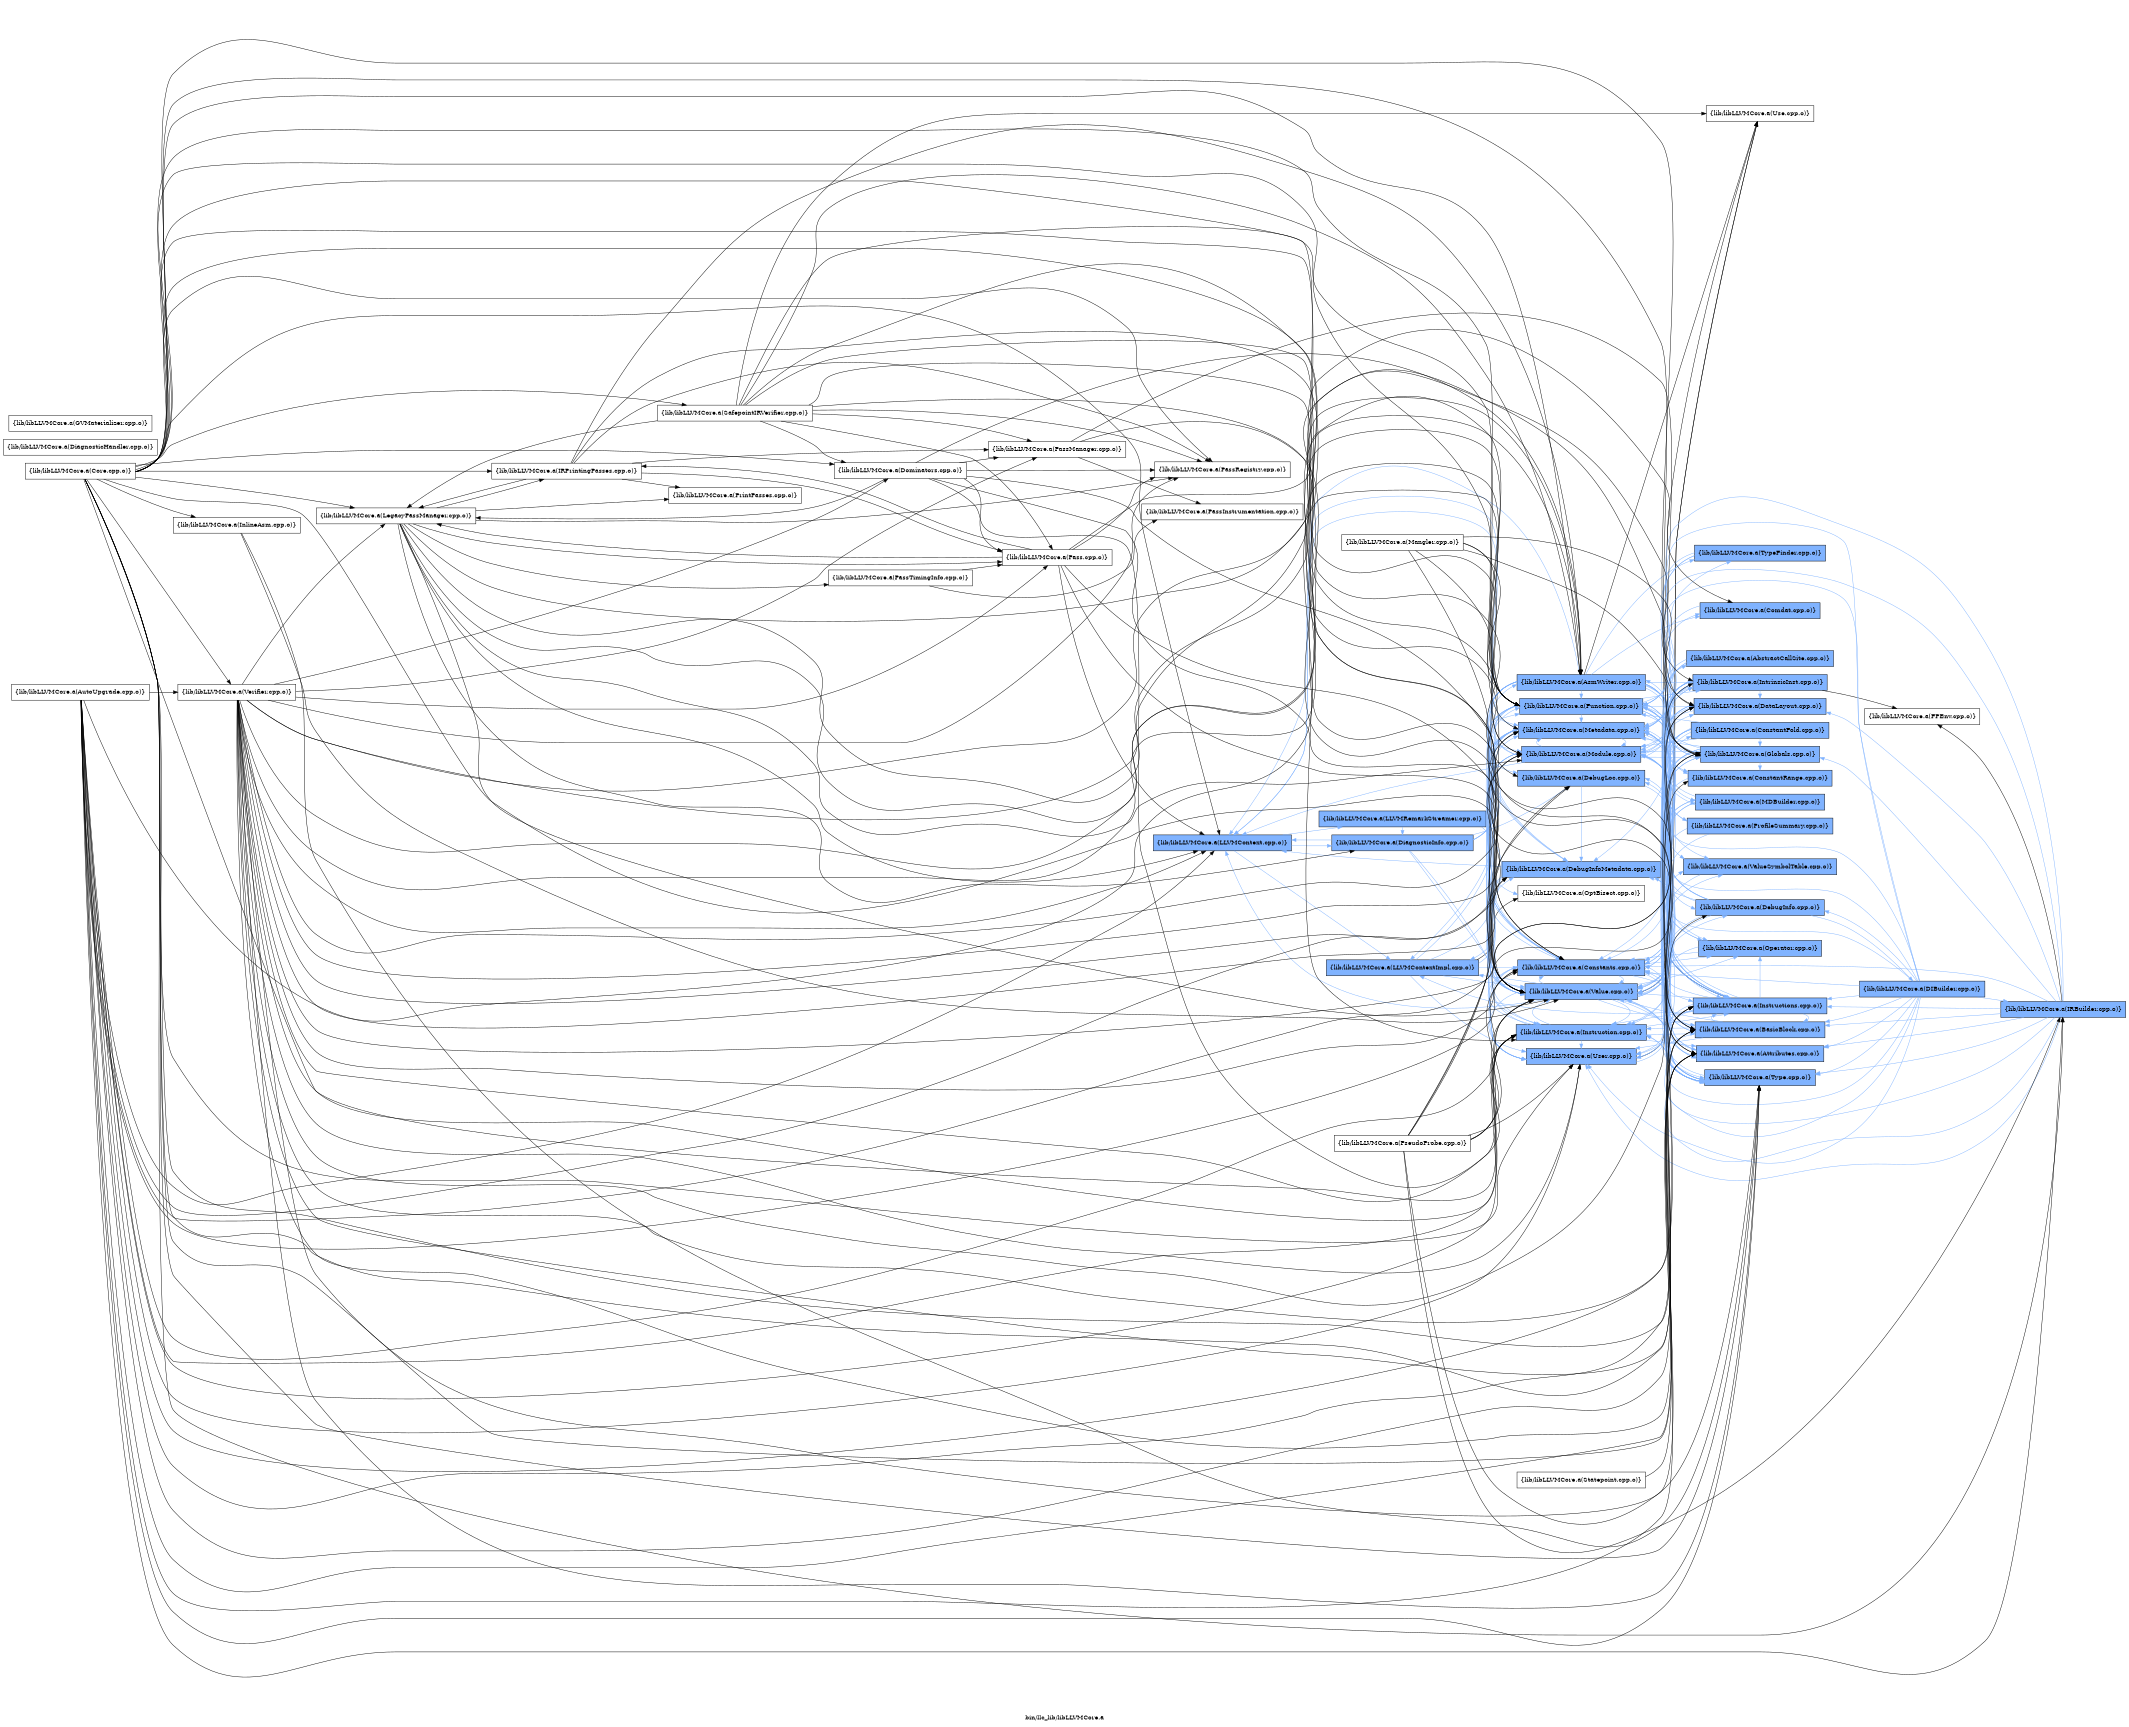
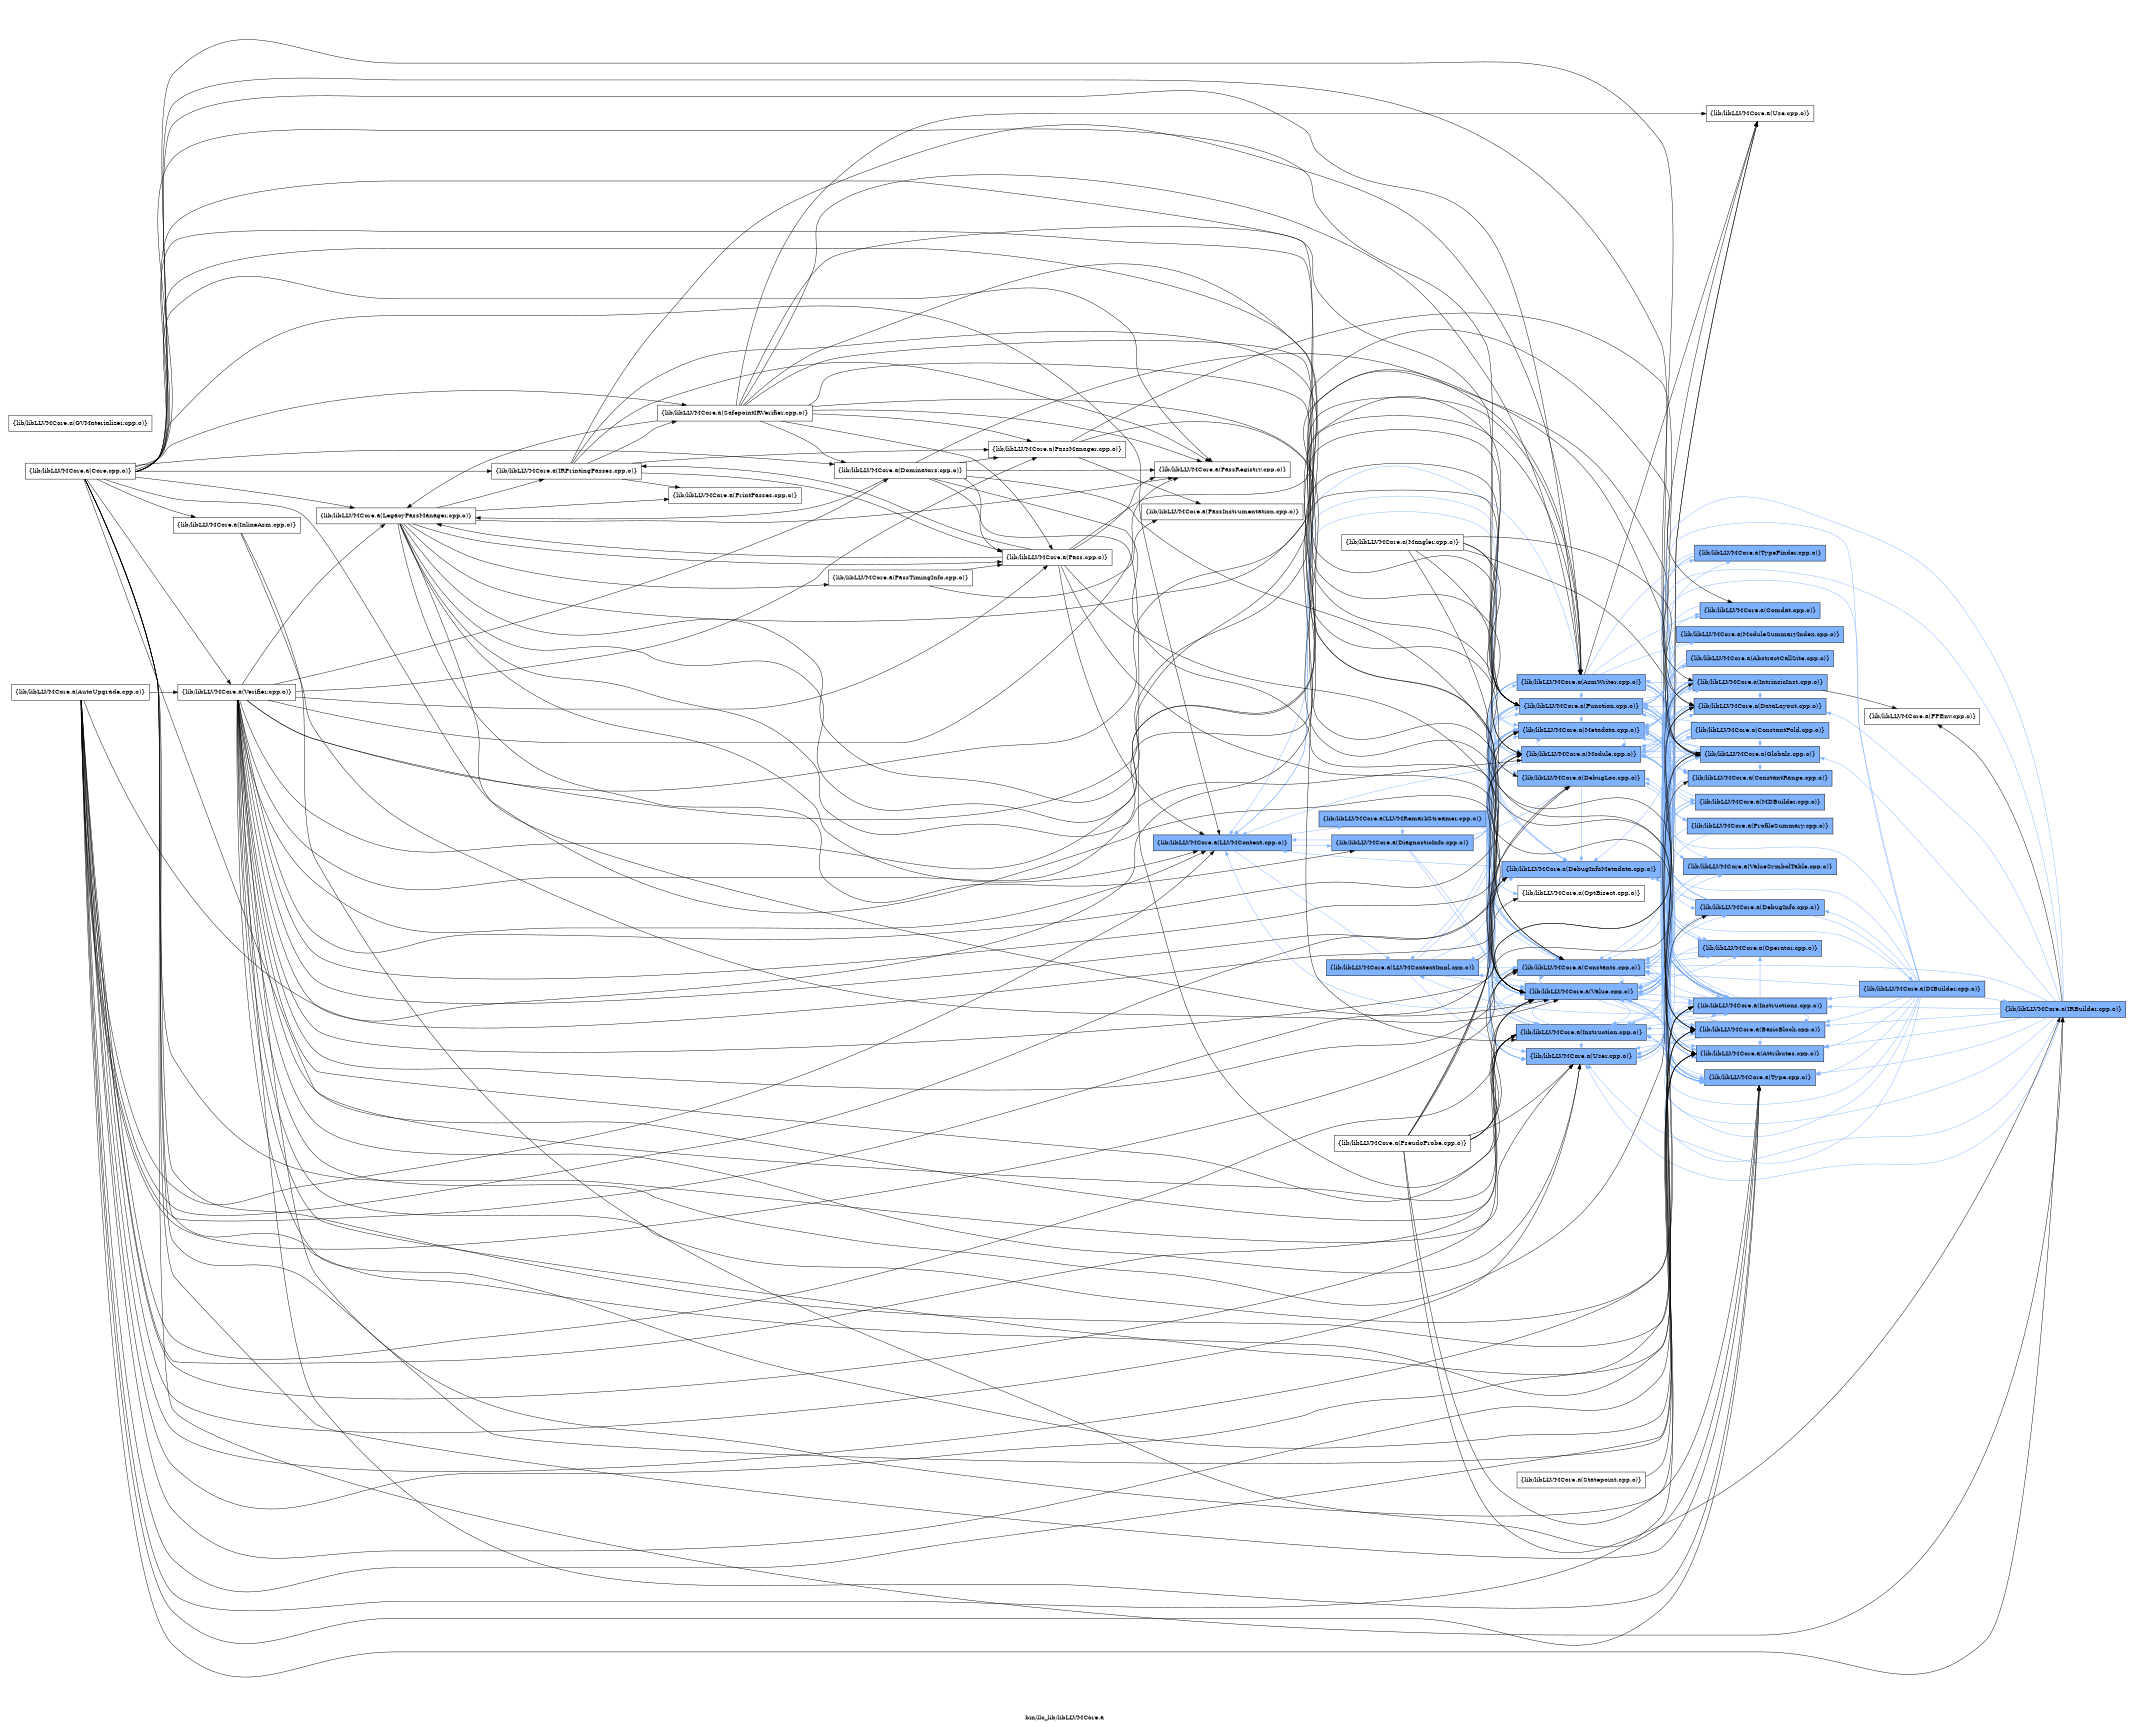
edge "{lib/libLLVMCore.a(Core.cpp.o)}" -> "{lib/libLLVMCore.a(Metadata.cpp.o)}": removed
node "{lib/libLLVMCore.a(DiagnosticHandler.cpp.o)}": removed
edge "{lib/libLLVMCore.a(IRPrintingPasses.cpp.o)}" -> "{lib/libLLVMCore.a(LegacyPassManager.cpp.o)}": now "{lib/libLLVMCore.a(IRPrintingPasses.cpp.o)}" -> "{lib/libLLVMCore.a(SafepointIRVerifier.cpp.o)}"
node "{lib/libLLVMCore.a(ModuleSummaryIndex.cpp.o)}": added
edge "{lib/libLLVMCore.a(BasicBlock.cpp.o)}" -> "{lib/libLLVMCore.a(ValueSymbolTable.cpp.o)}": now "{lib/libLLVMCore.a(BasicBlock.cpp.o)}" -> "{lib/libLLVMCore.a(Attributes.cpp.o)}"
edge "{lib/libLLVMCore.a(Value.cpp.o)}" -> "{lib/libLLVMCore.a(Instructions.cpp.o)}": added
